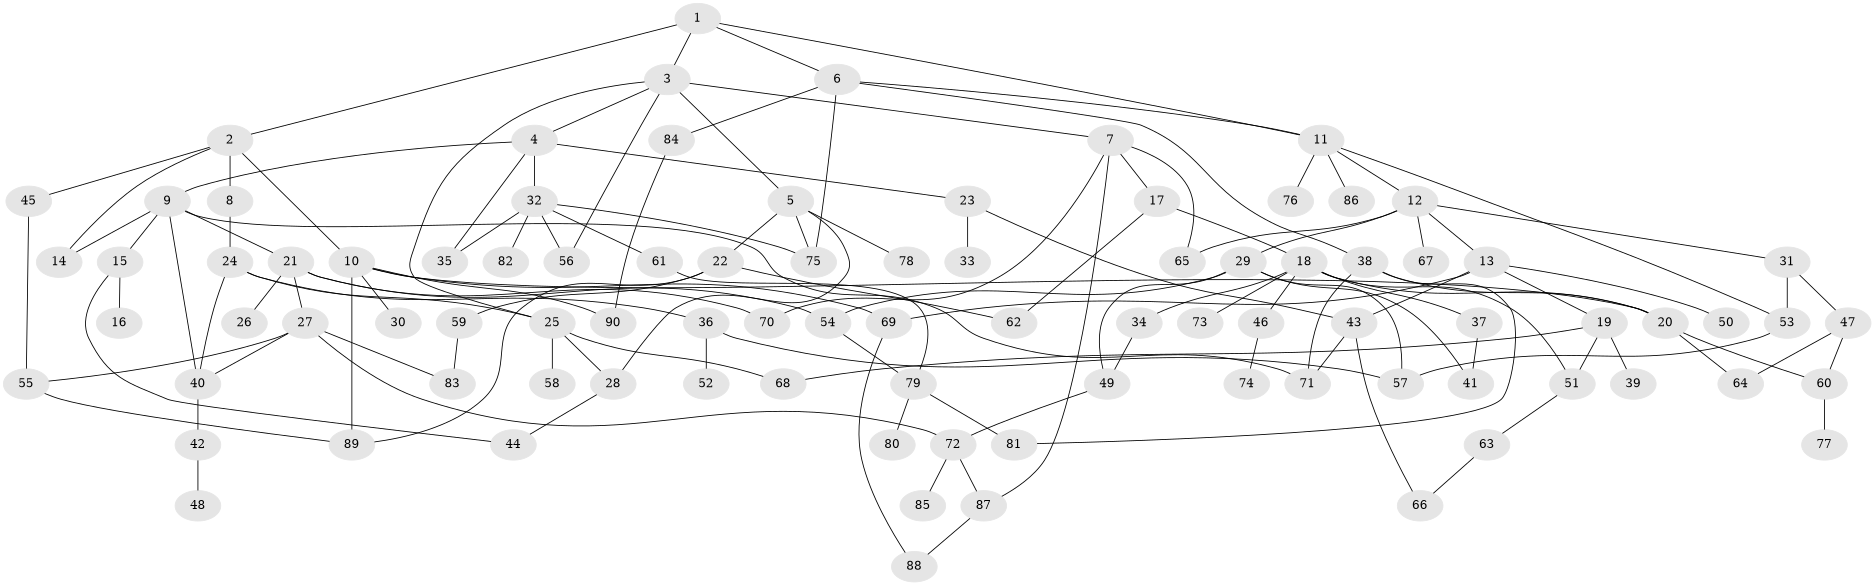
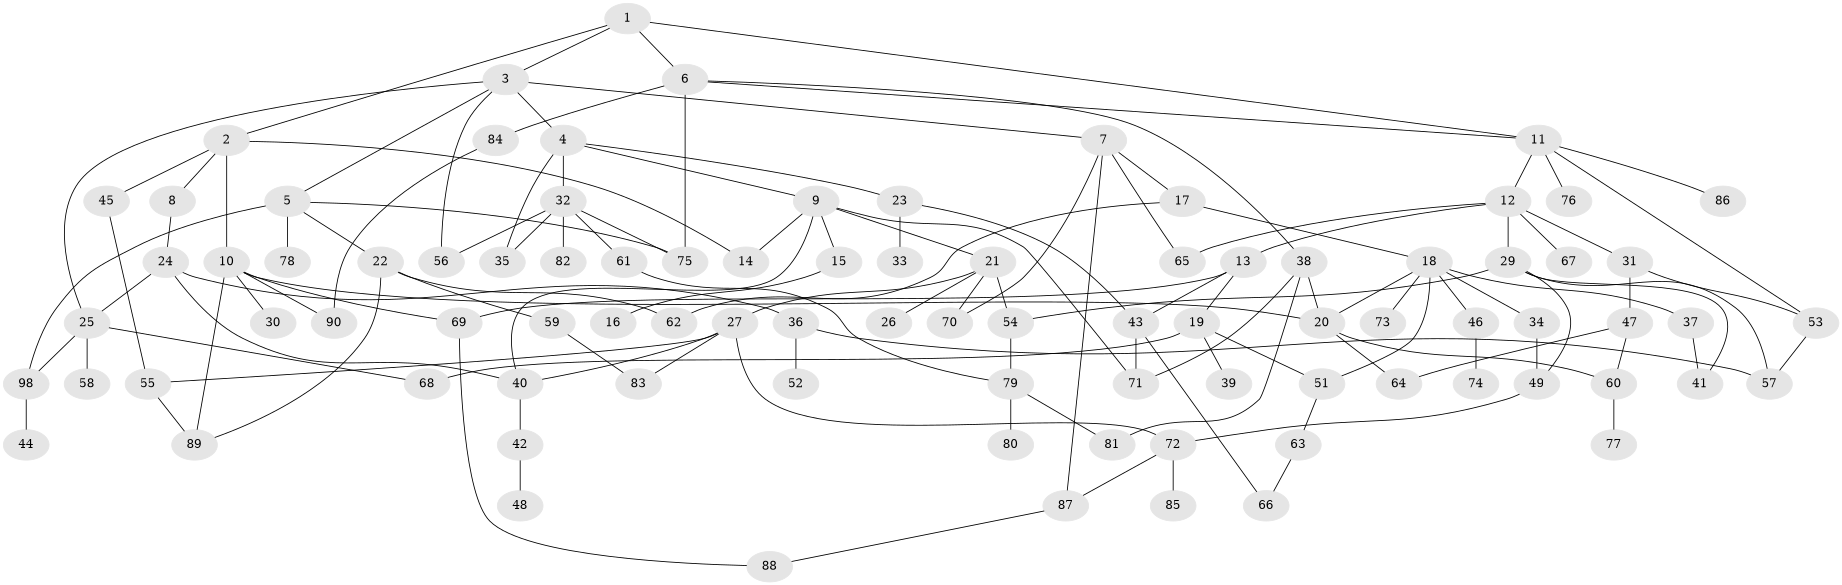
node "50": removed
node "28": label "28" -> "98"
edge "15" -- "44": removed
